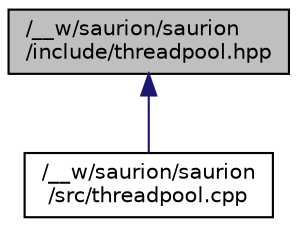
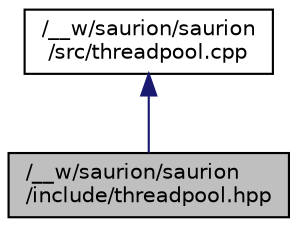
edge "/__w/saurion/saurion /src/threadpool.cpp" -> "/__w/saurion/saurion /include/threadpool.hpp": reversed
